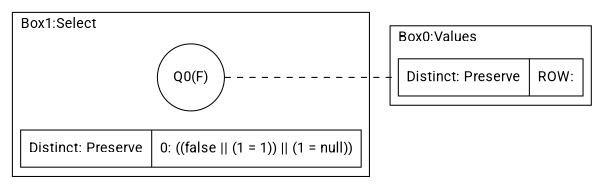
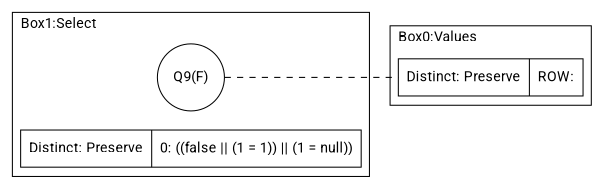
node "Q0(F)": label "Q0(F)" -> "Q9(F)"
